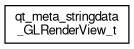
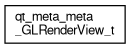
node "qt_meta_stringdata _GLRenderView_t": label "qt_meta_stringdata _GLRenderView_t" -> "qt_meta_meta _GLRenderView_t"
